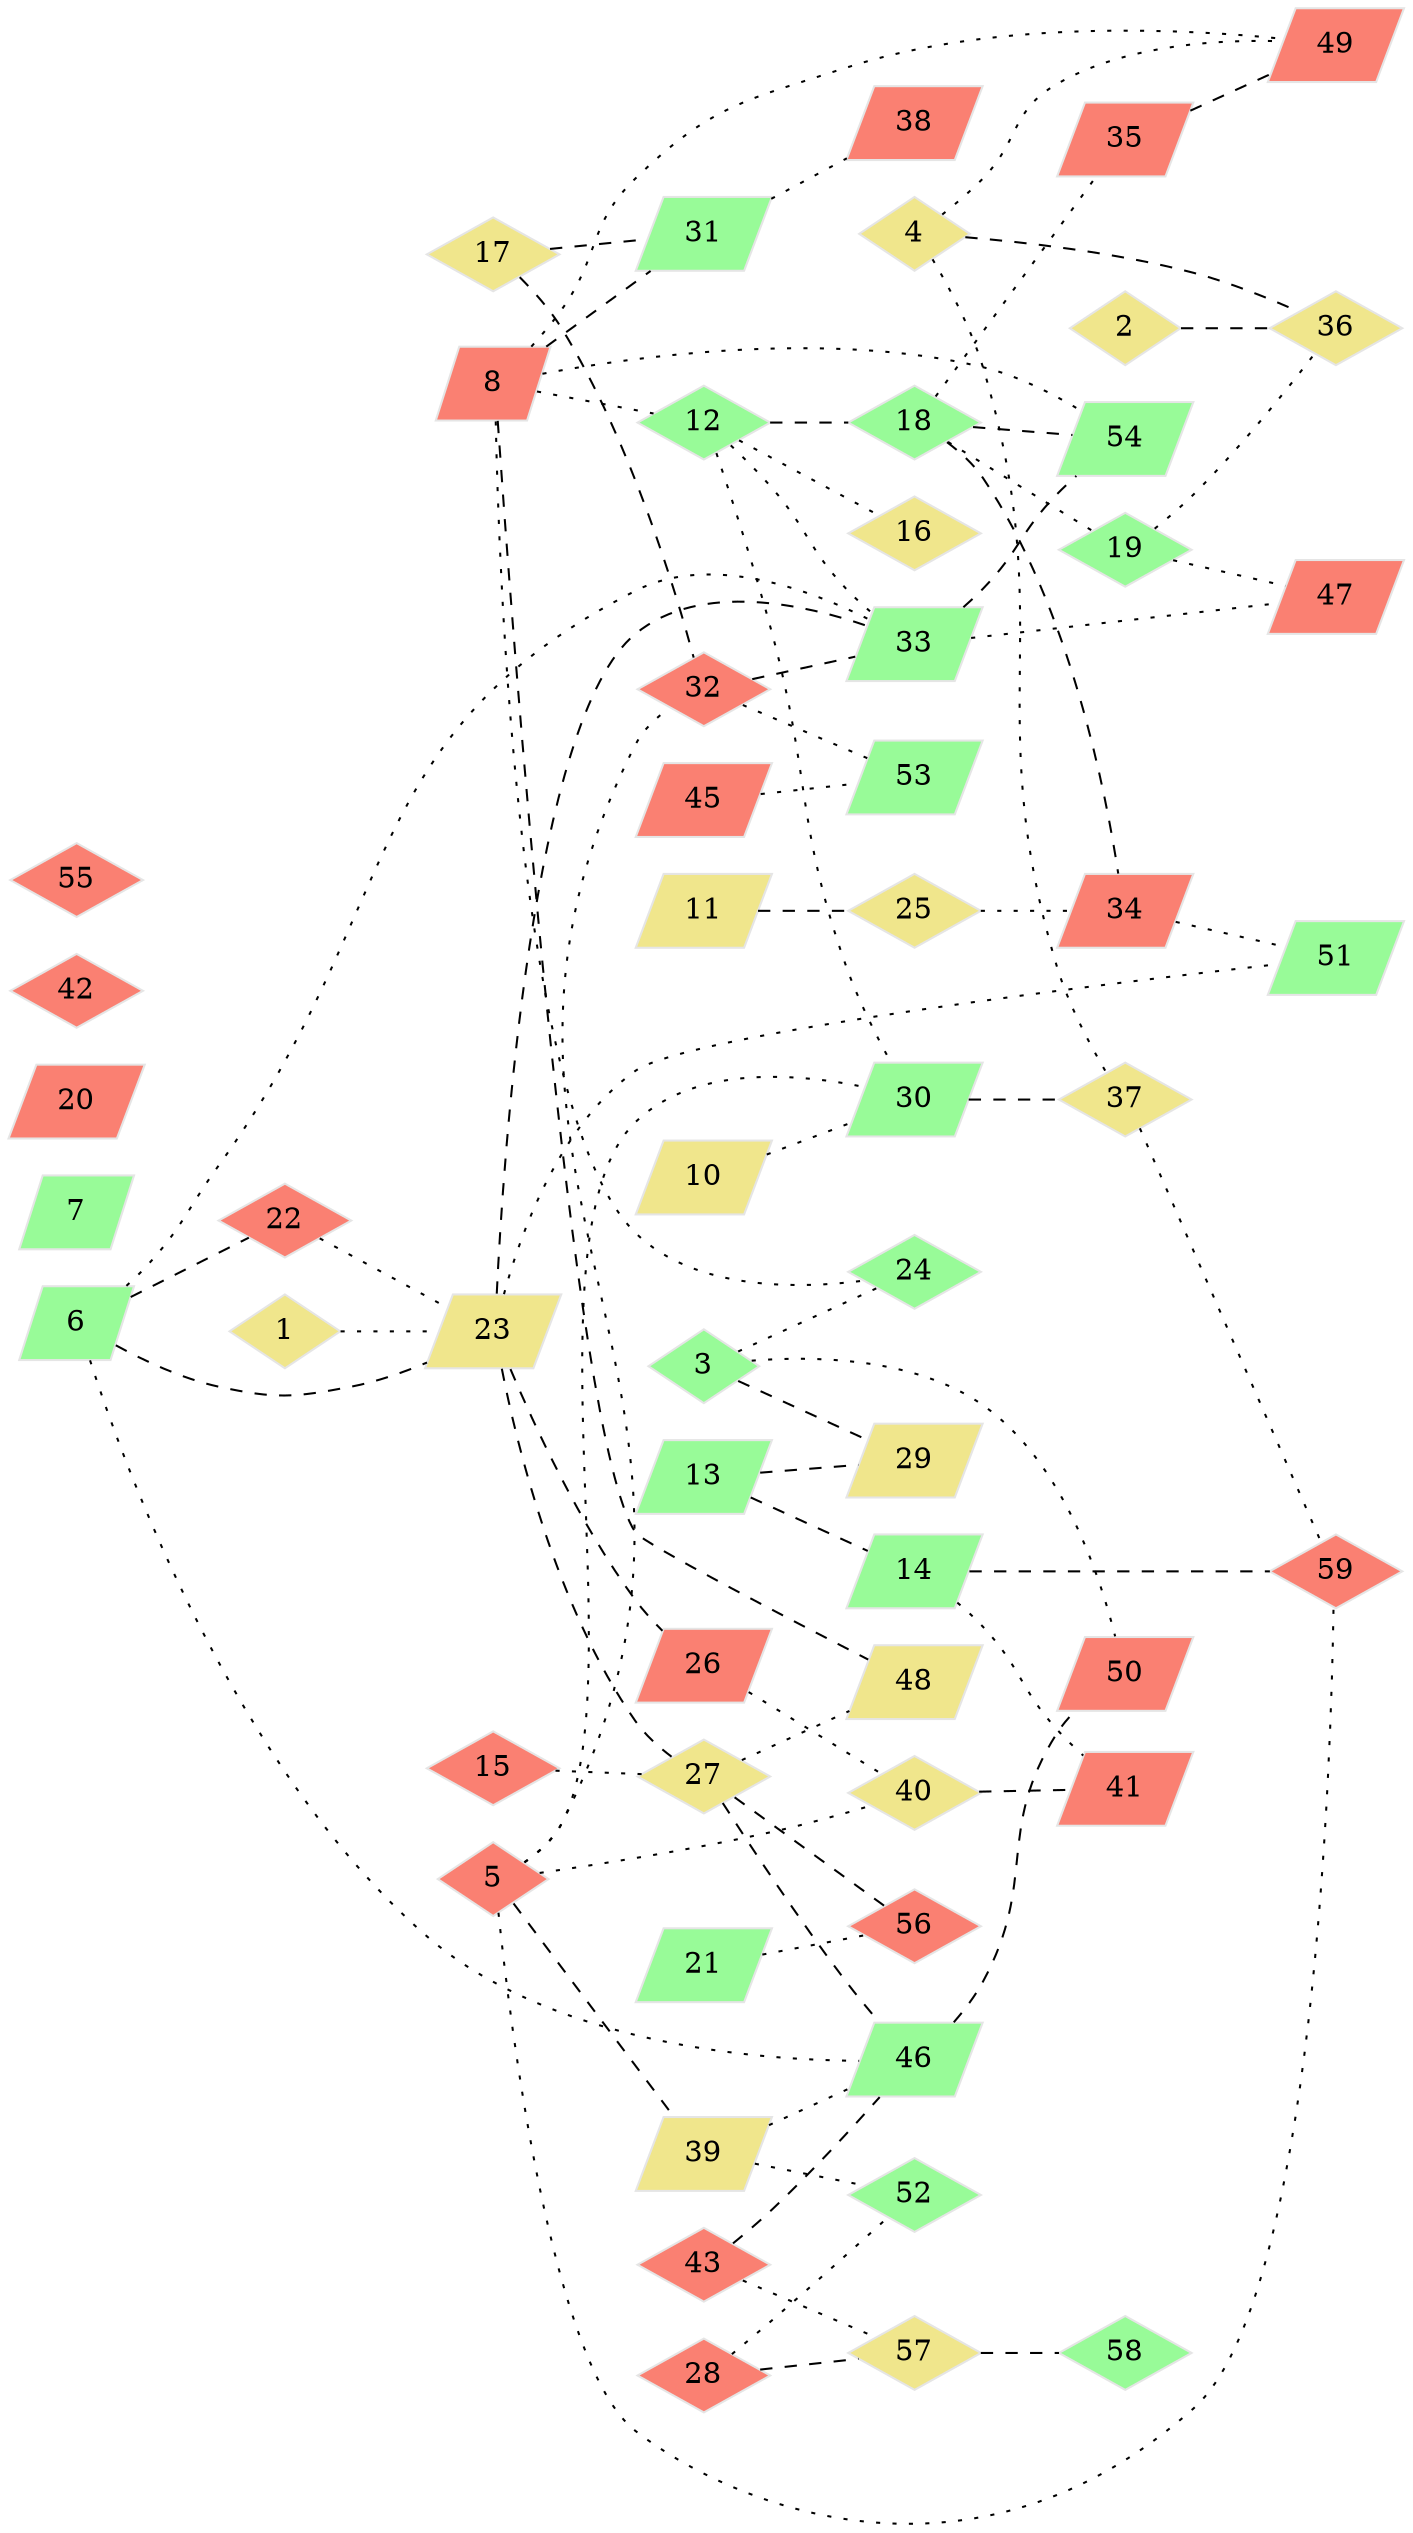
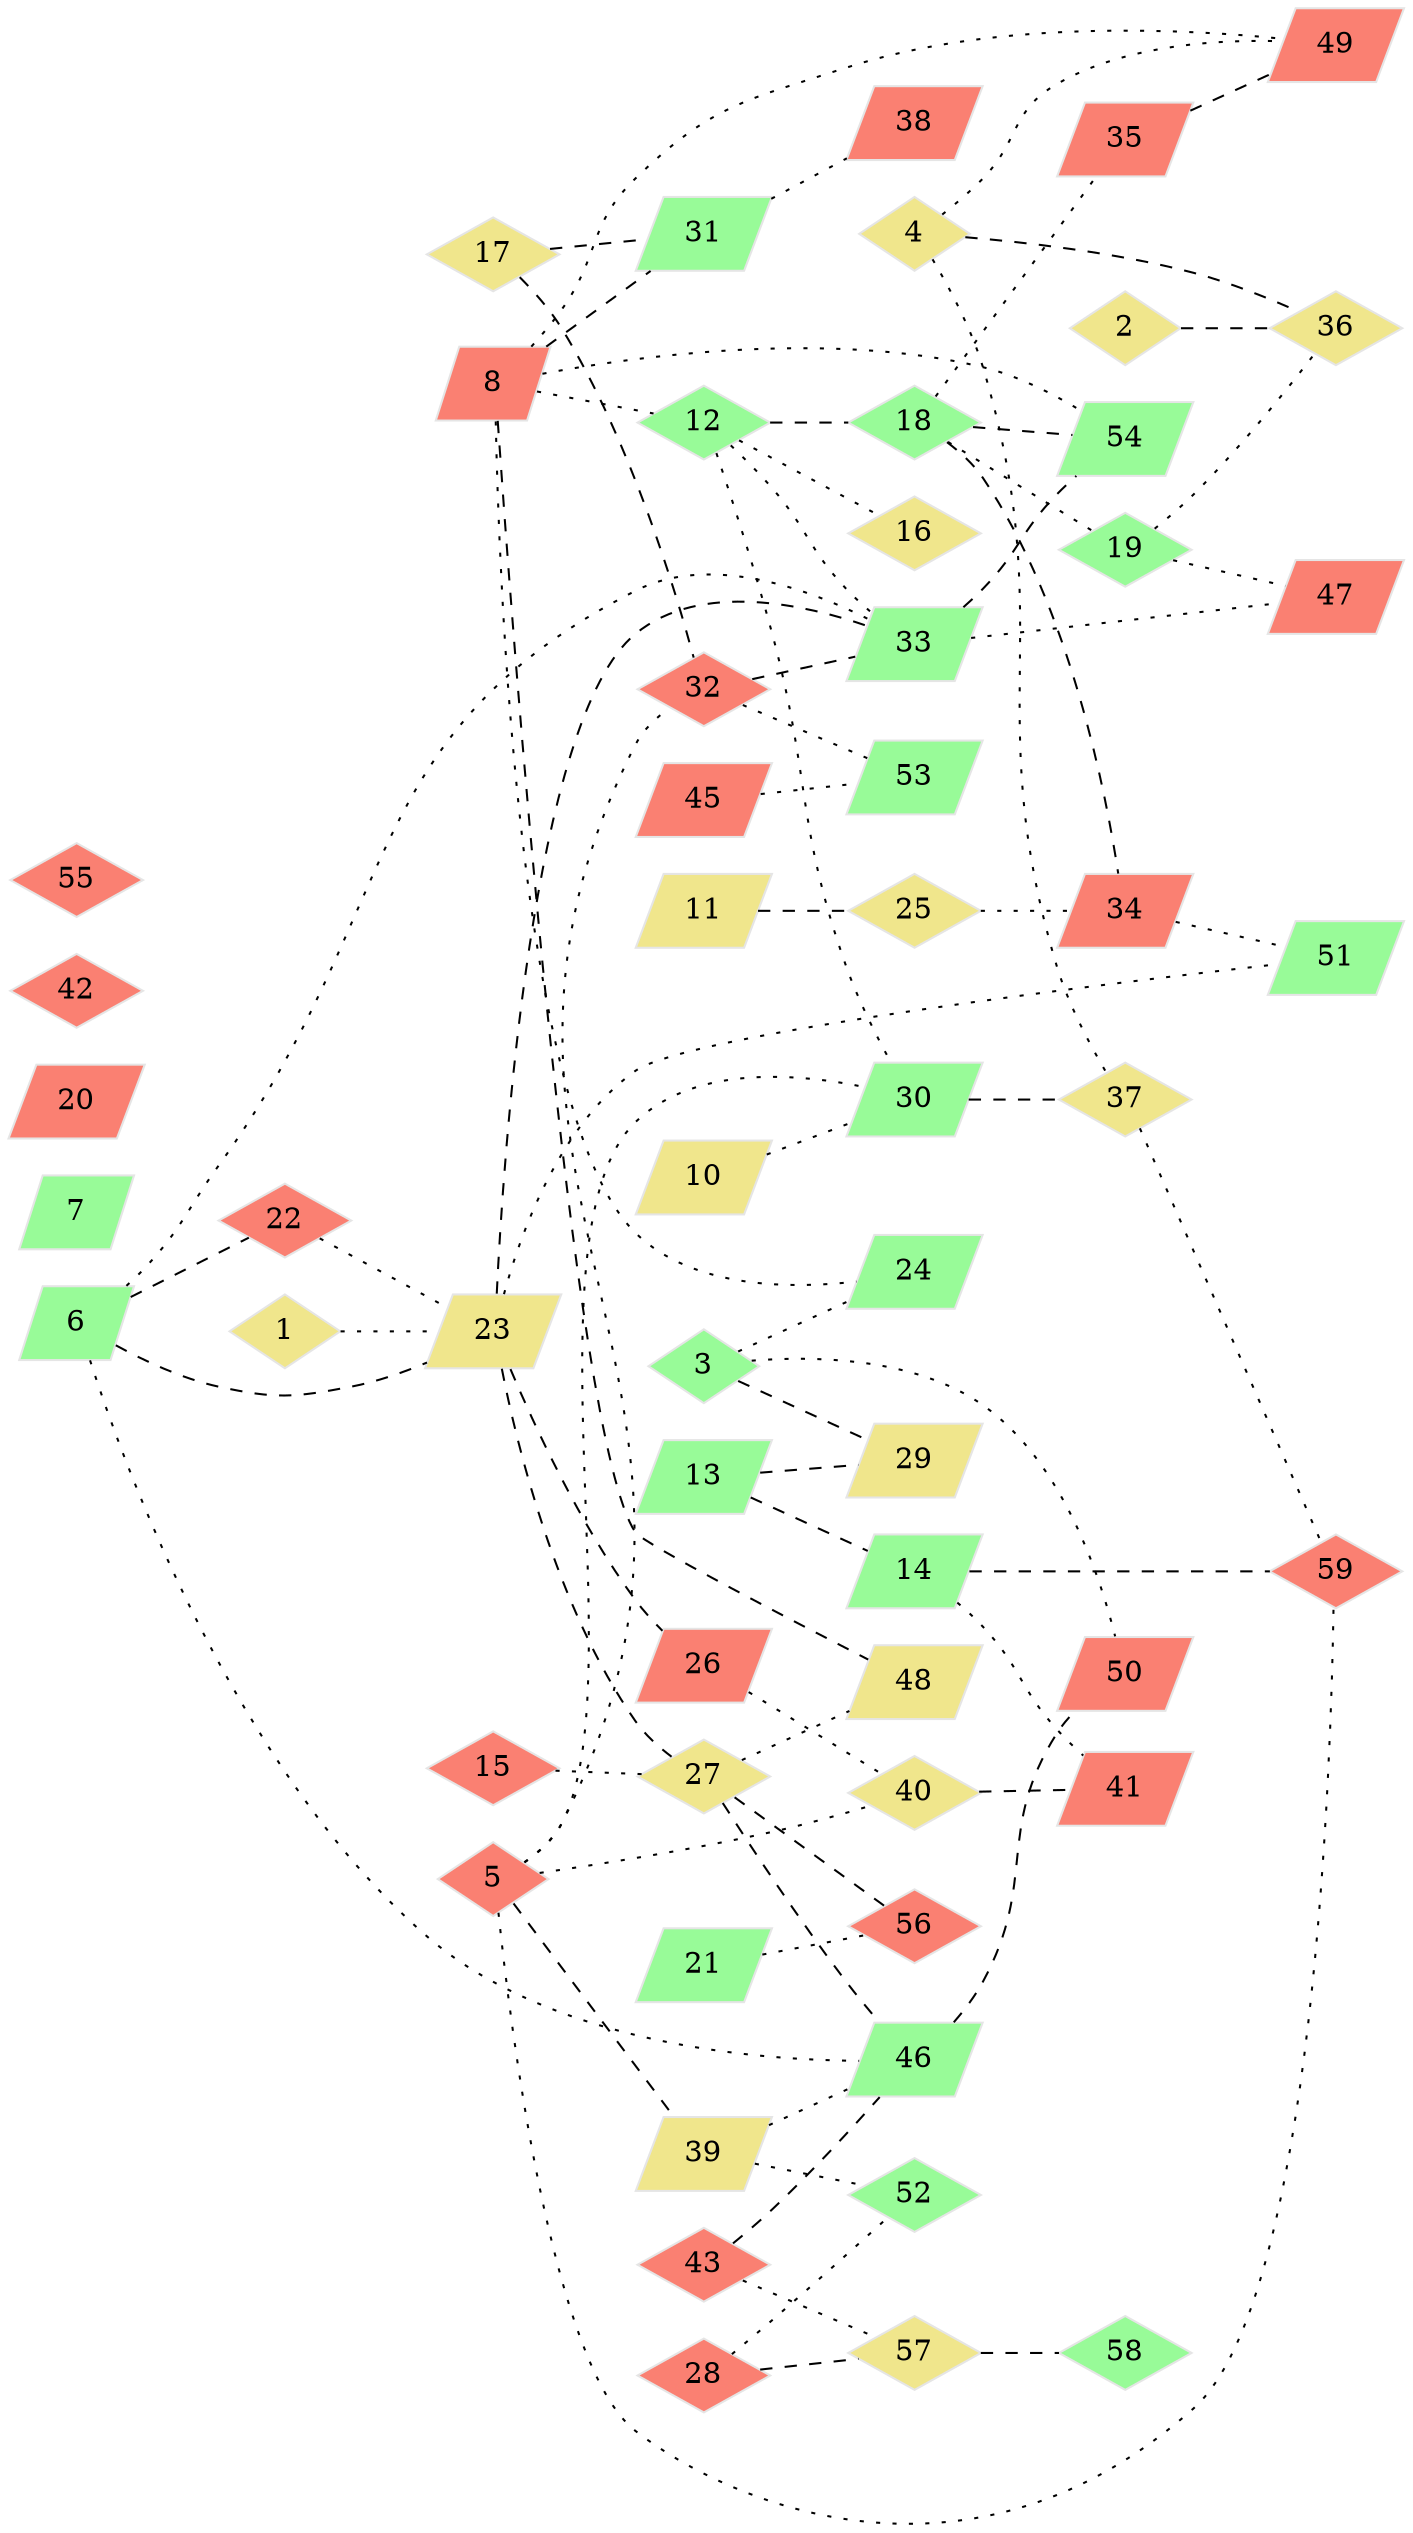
node "24": shape diamond -> parallelogram
